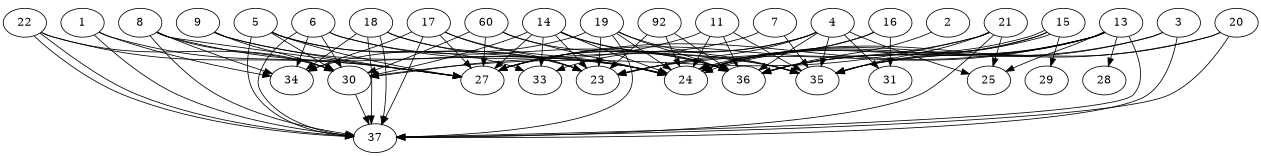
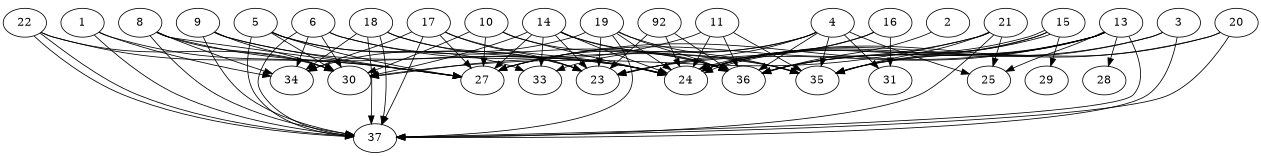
node "60": label "60" -> "10"
node "7": removed
edge "30" -> "37": now "9" -> "37"
